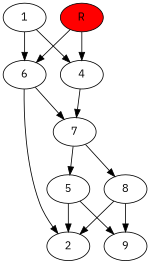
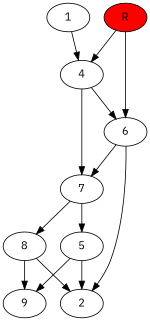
edge "1" -> "6": now "4" -> "6"
